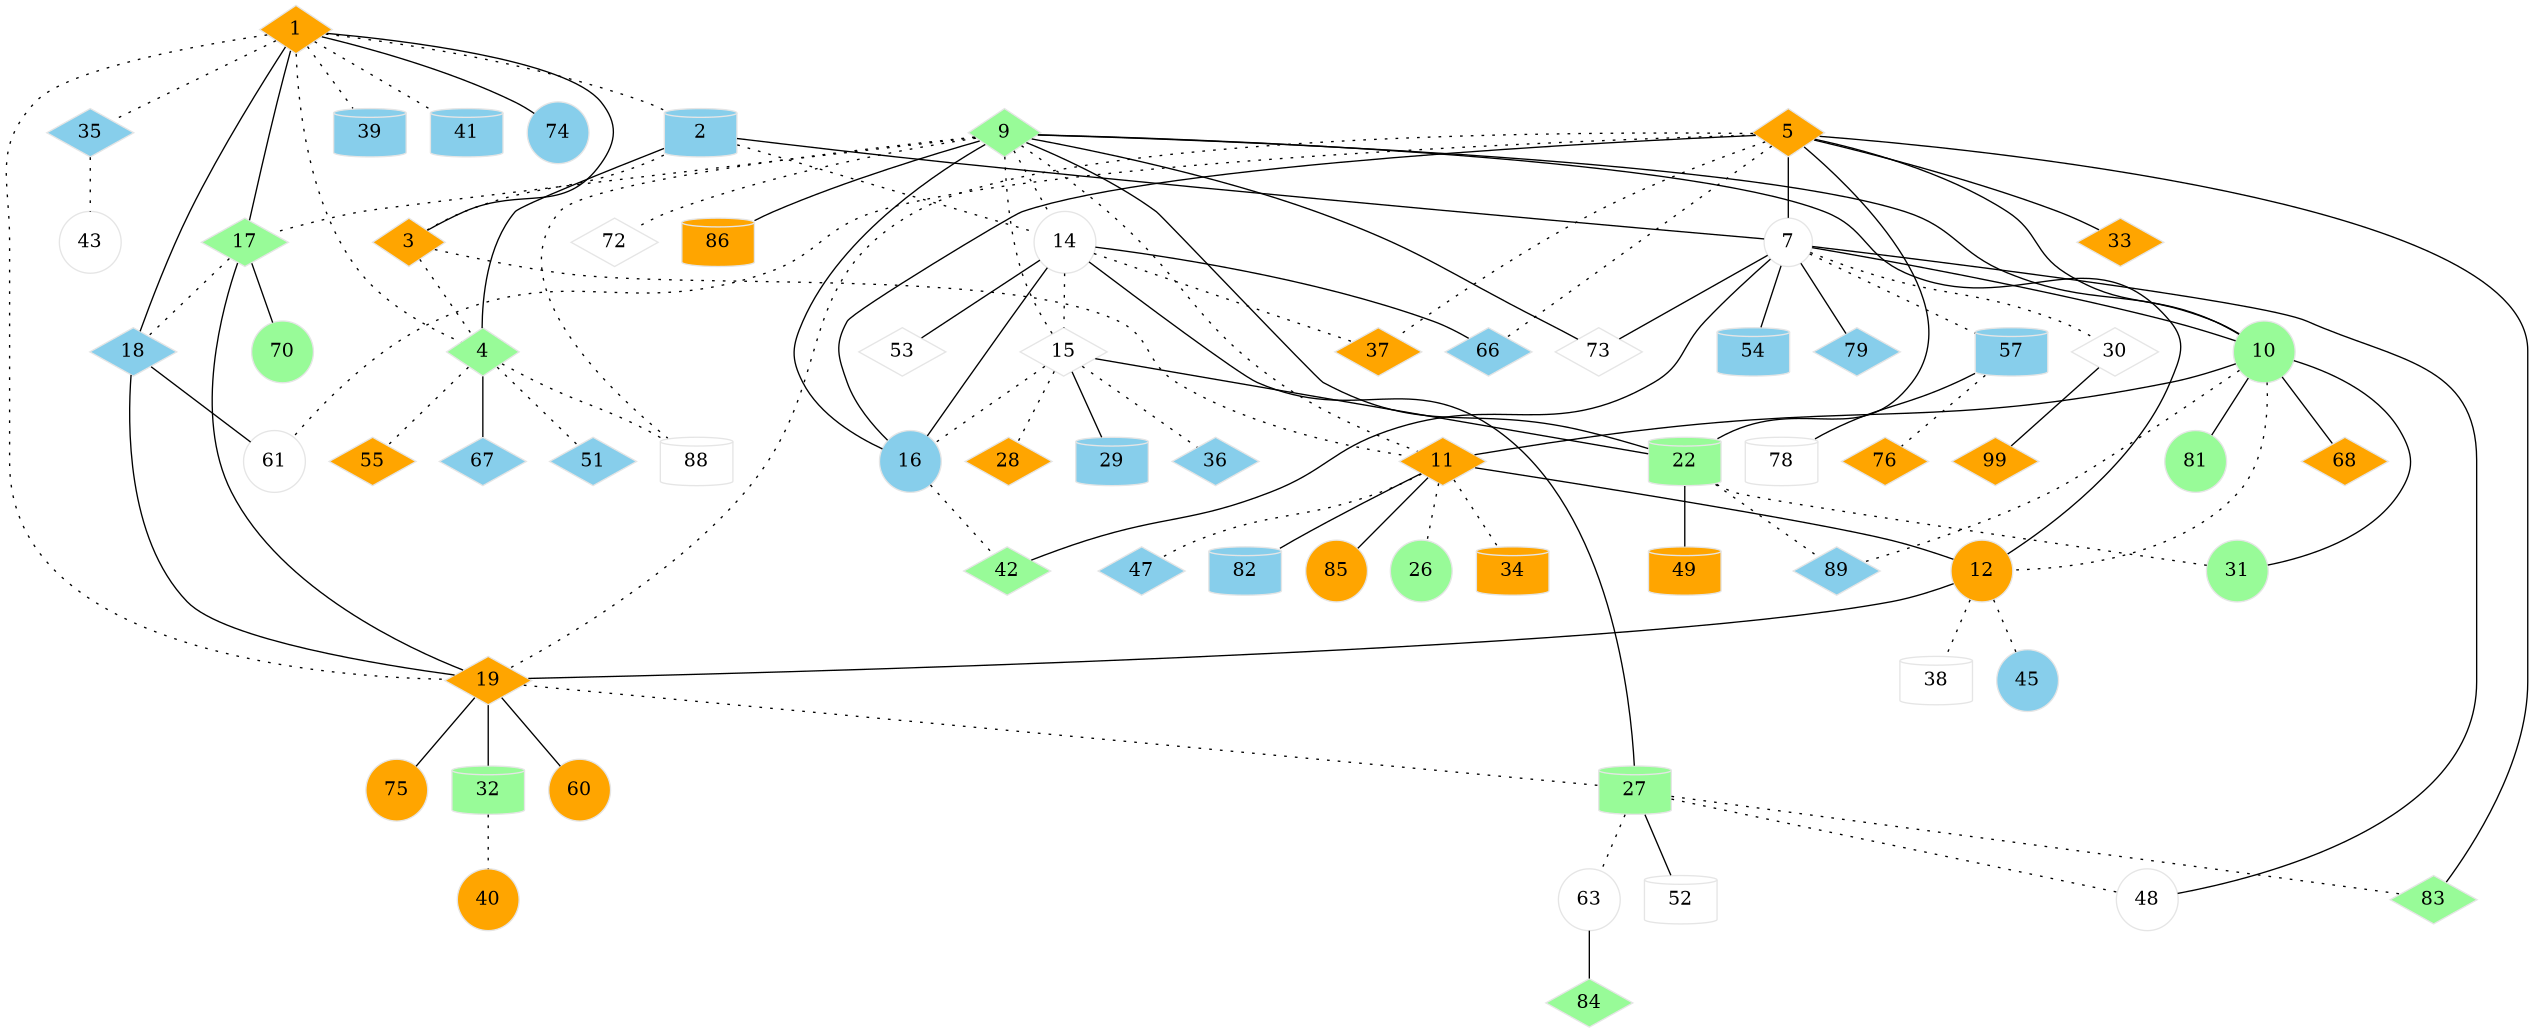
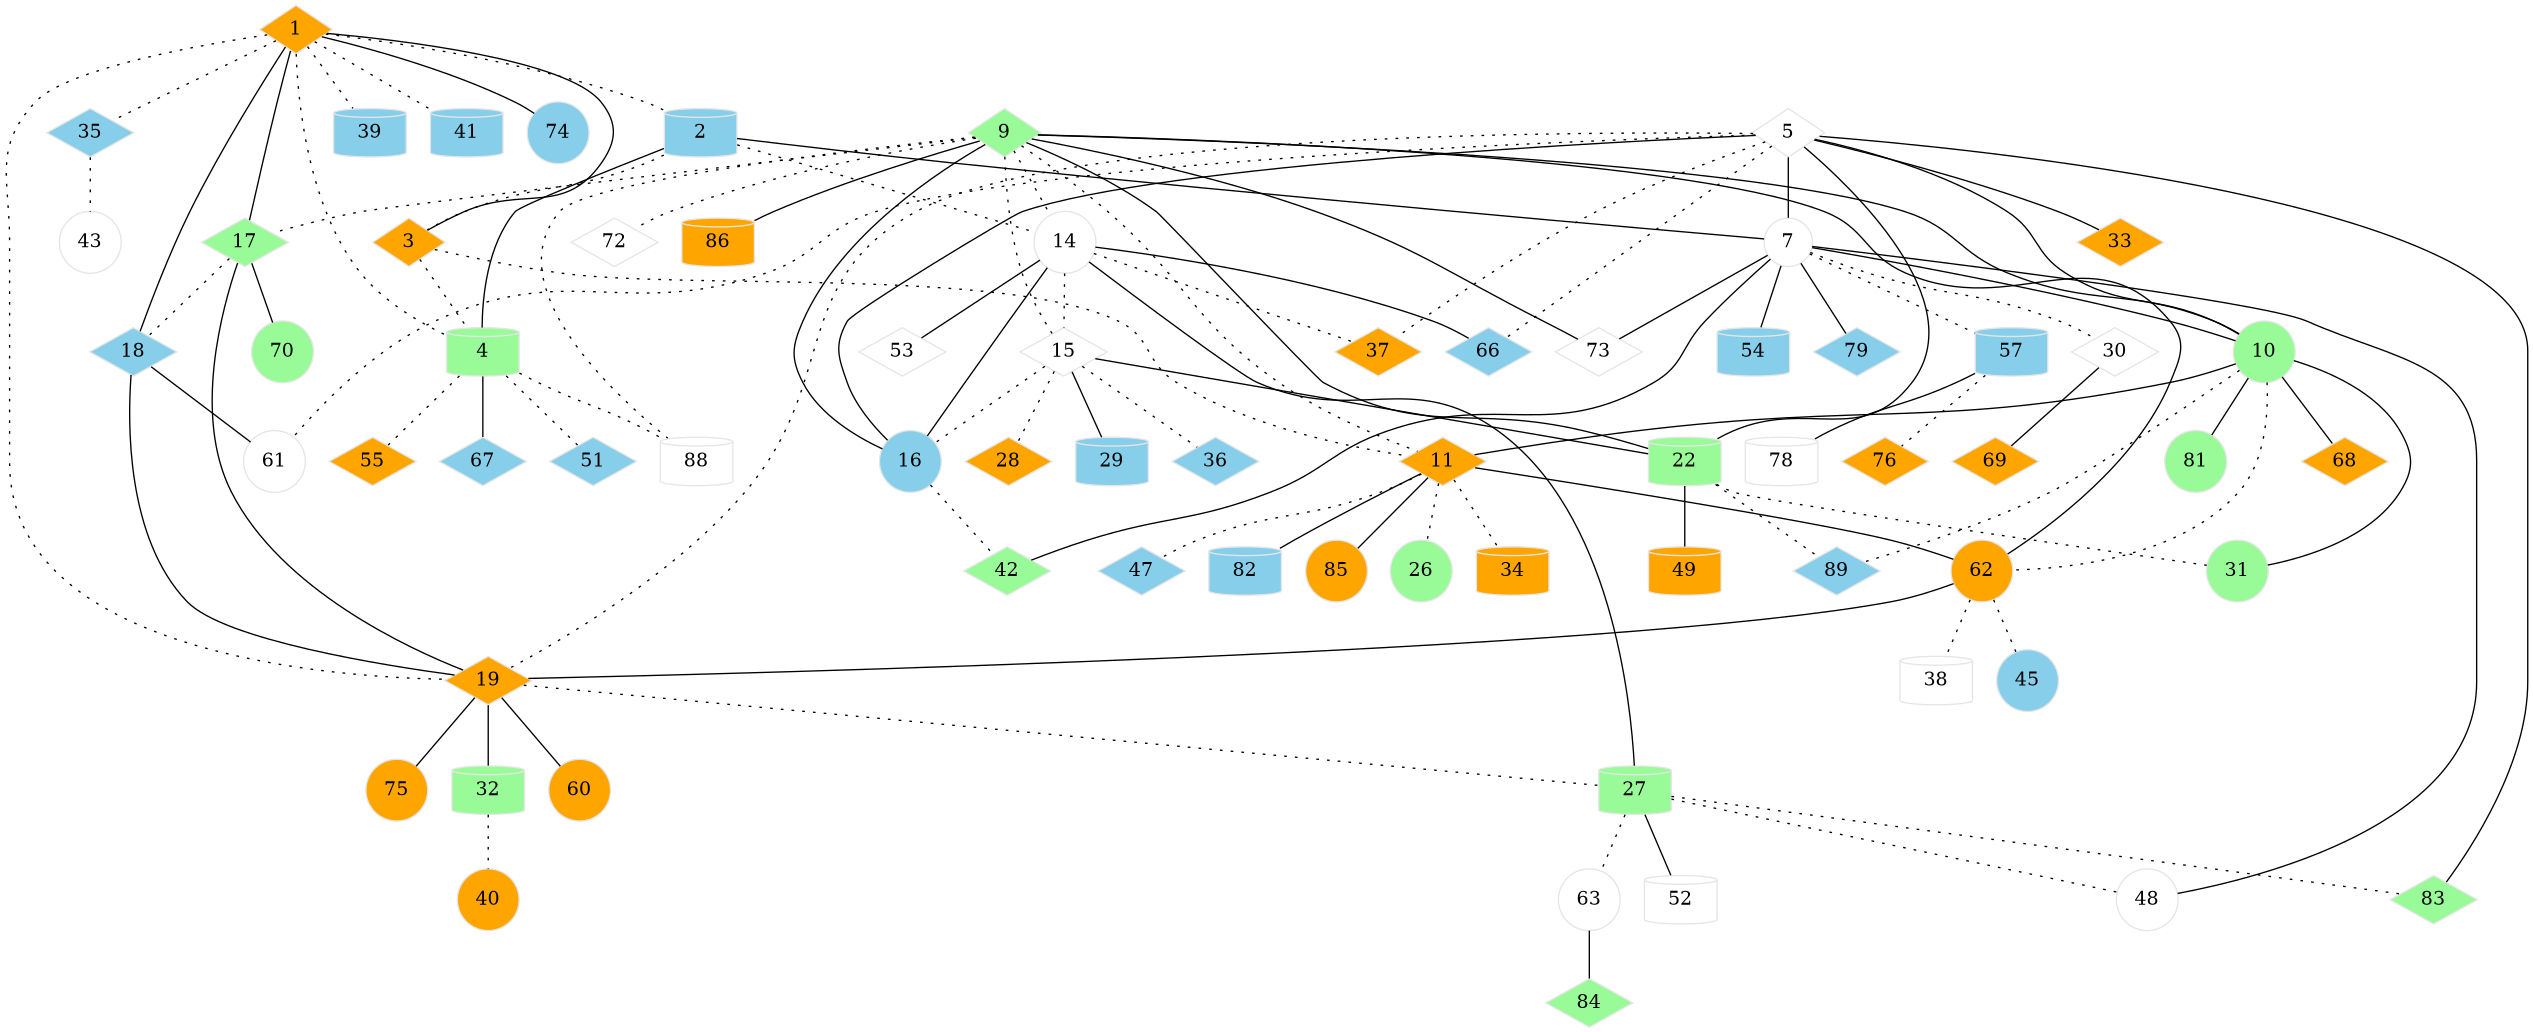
node "5": fillcolor orange -> white
node "4": shape diamond -> cylinder
node "99": label "99" -> "69"
node "12": label "12" -> "62"
